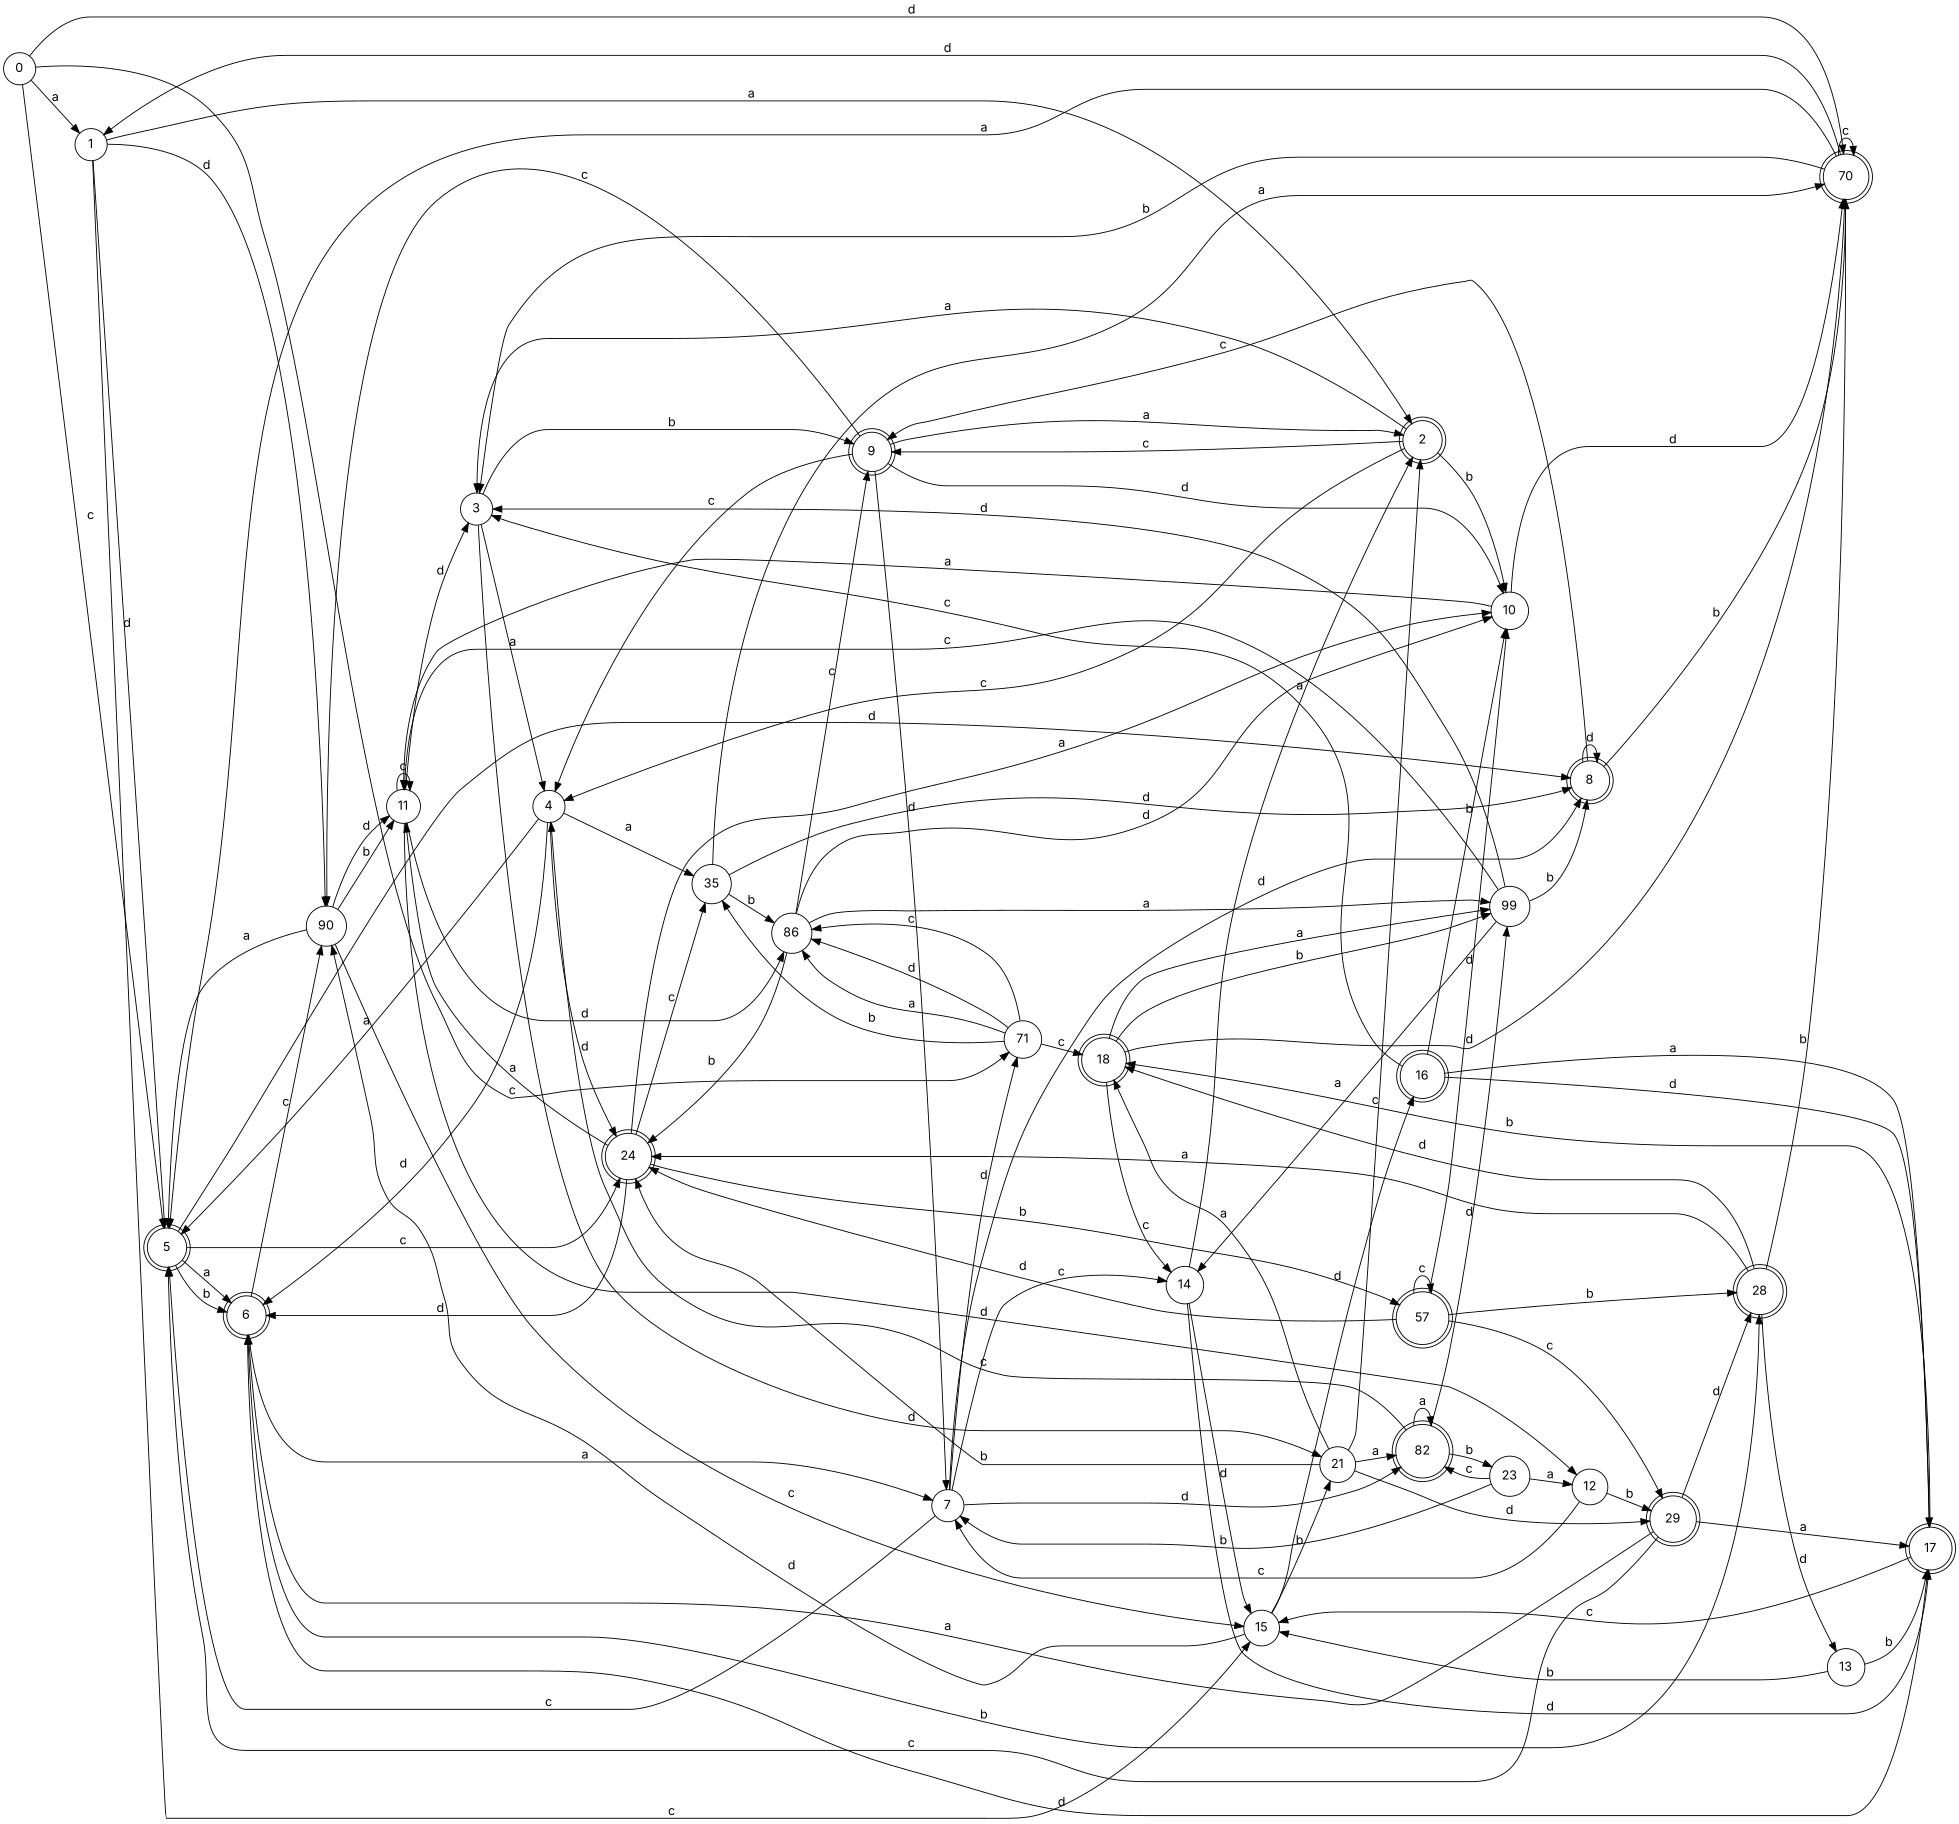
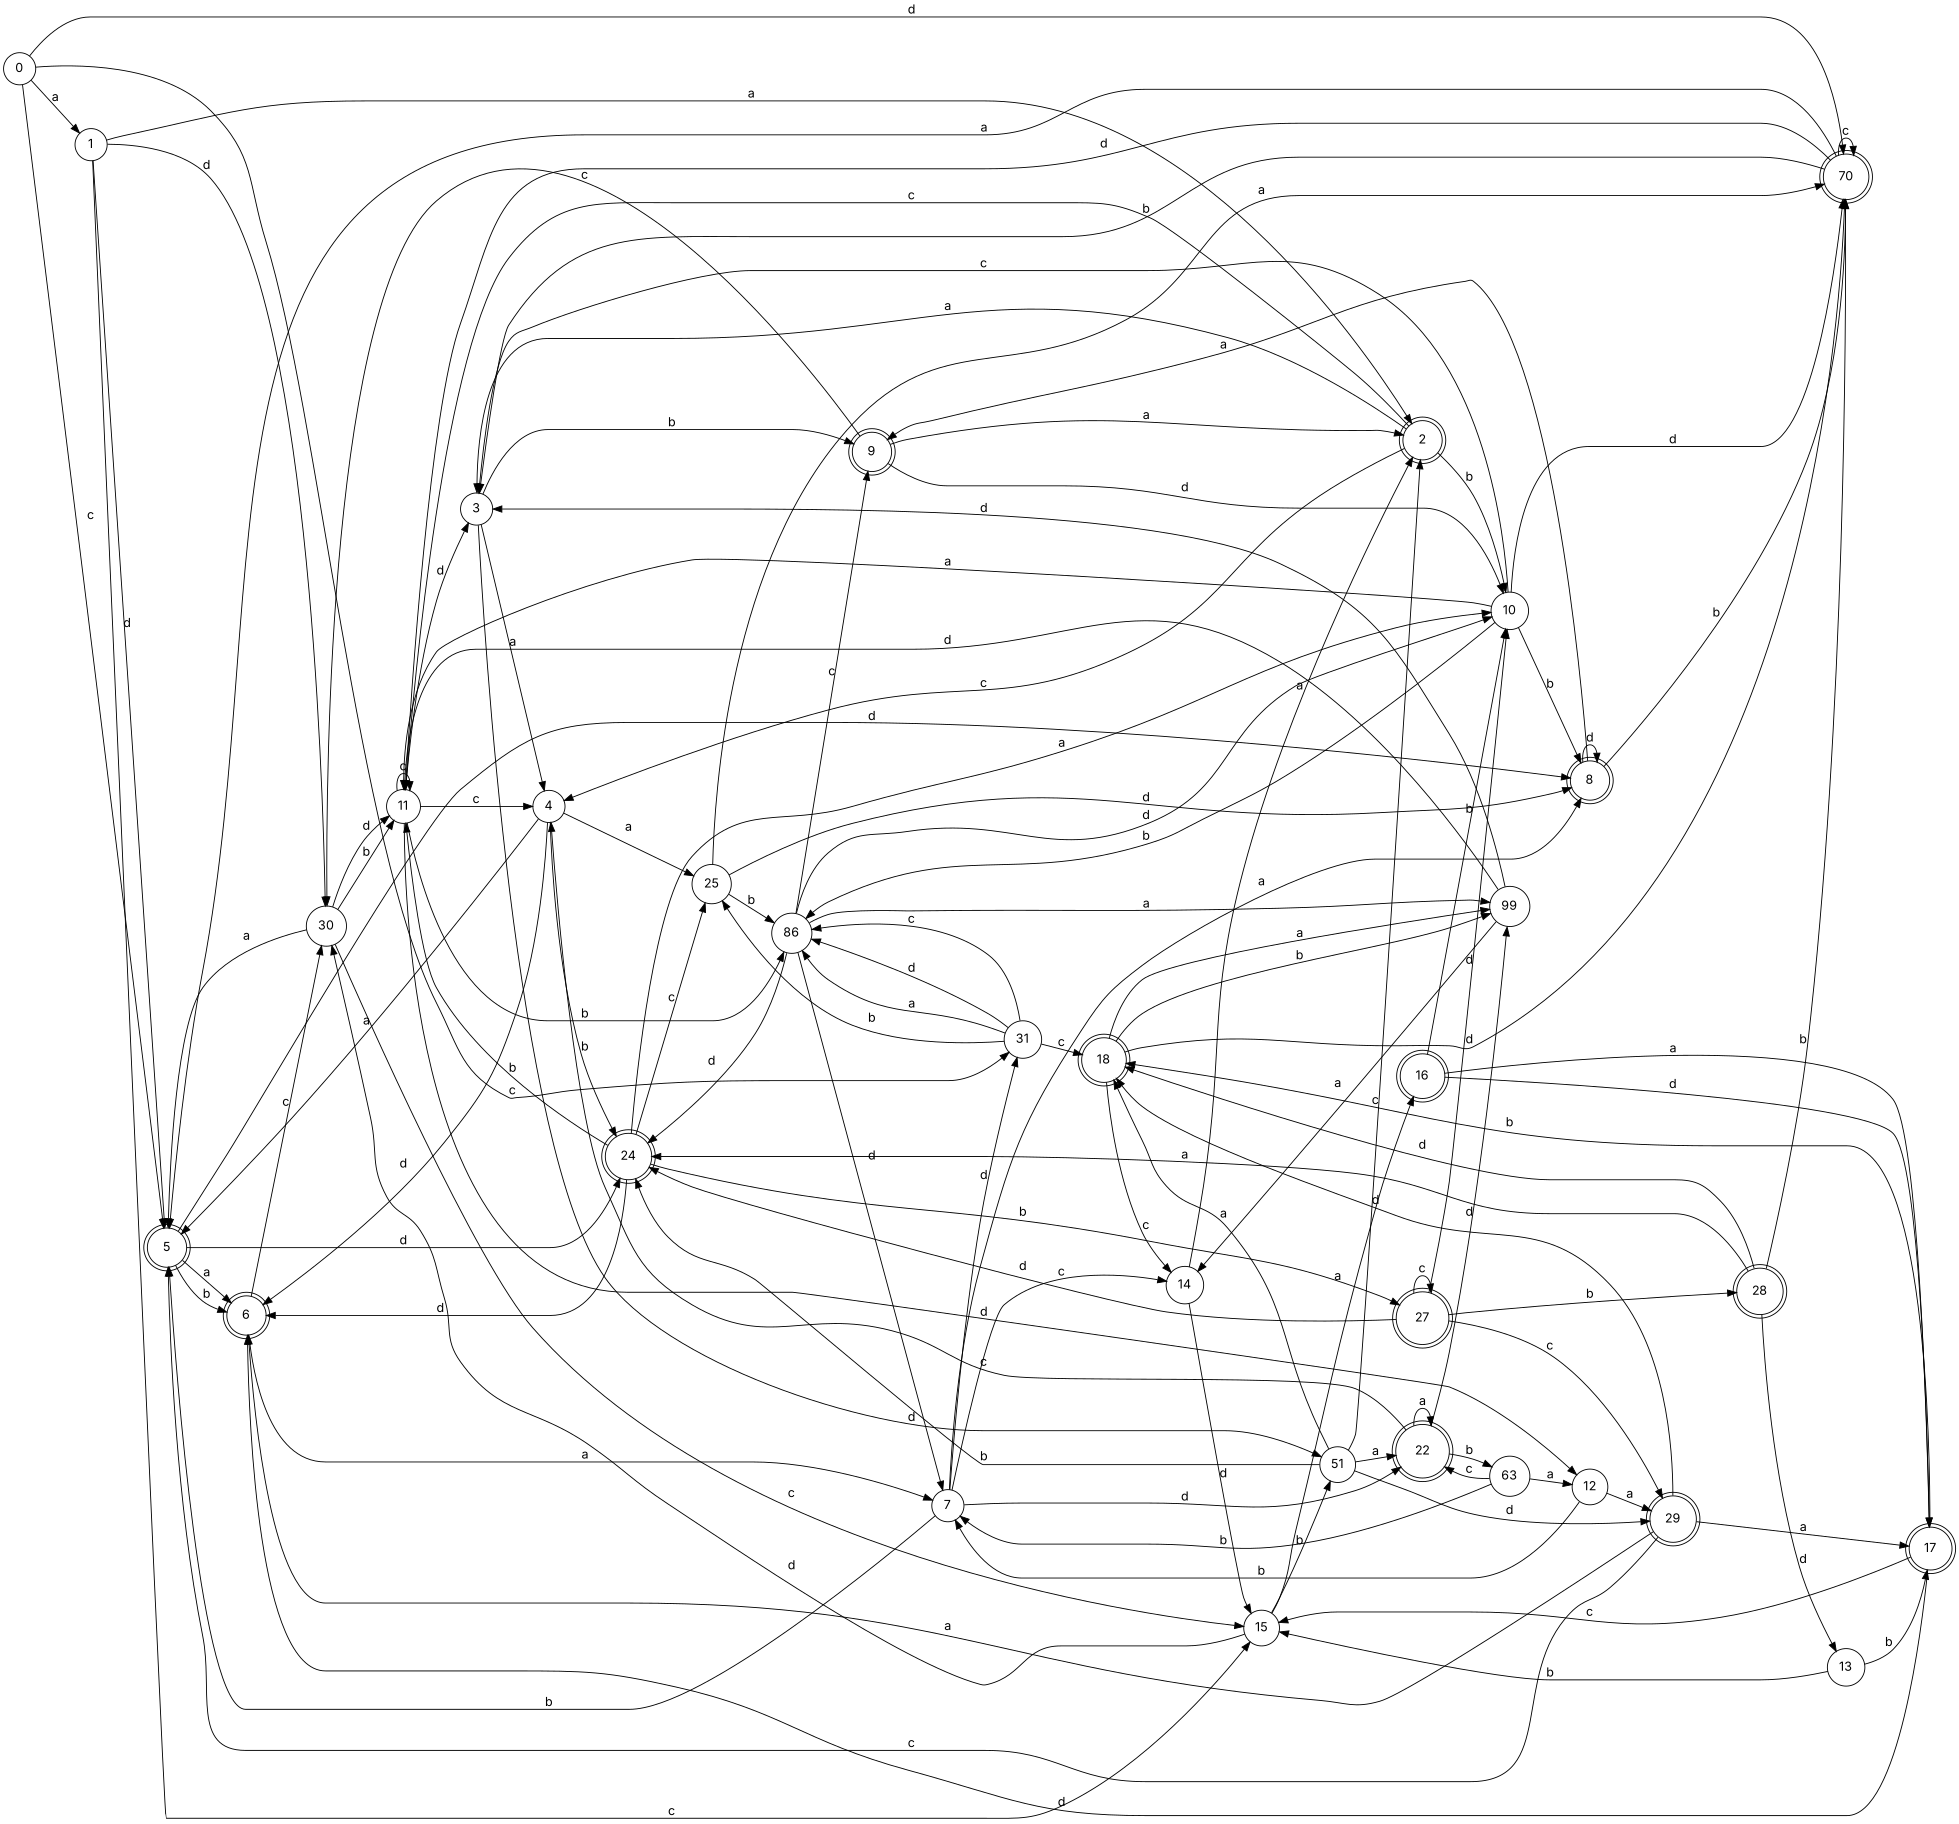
edge "70" -> "1": now "70" -> "11"
edge "8" -> "9": label "c" -> "a"
edge "2" -> "9": now "2" -> "11"
edge "9" -> "4": now "11" -> "4"
edge "99" -> "11": label "c" -> "d"
edge "16" -> "3": now "10" -> "3"
edge "10" -> "86": added, label "b"
edge "99" -> "8": now "10" -> "8"
edge "7" -> "8": label "d" -> "a"
node "35": label "35" -> "25"
node "90": label "90" -> "30"
edge "9" -> "7": now "86" -> "7"
edge "11" -> "86": label "d" -> "b"
node "71": label "71" -> "31"
edge "4" -> "24": label "d" -> "b"
edge "86" -> "24": label "b" -> "d"
edge "24" -> "11": label "a" -> "b"
edge "5" -> "24": label "c" -> "d"
edge "15" -> "16": label "d" -> "a"
node "57": label "57" -> "27"
edge "29" -> "28": now "29" -> "18"
node "82": label "82" -> "22"
node "21": label "21" -> "51"
node "23": label "23" -> "63"
edge "12" -> "29": label "b" -> "a"
edge "12" -> "7": label "c" -> "b"
edge "7" -> "5": label "c" -> "b"
edge "14" -> "17": removed, label "d"
edge "6" -> "28": removed, label "b"
